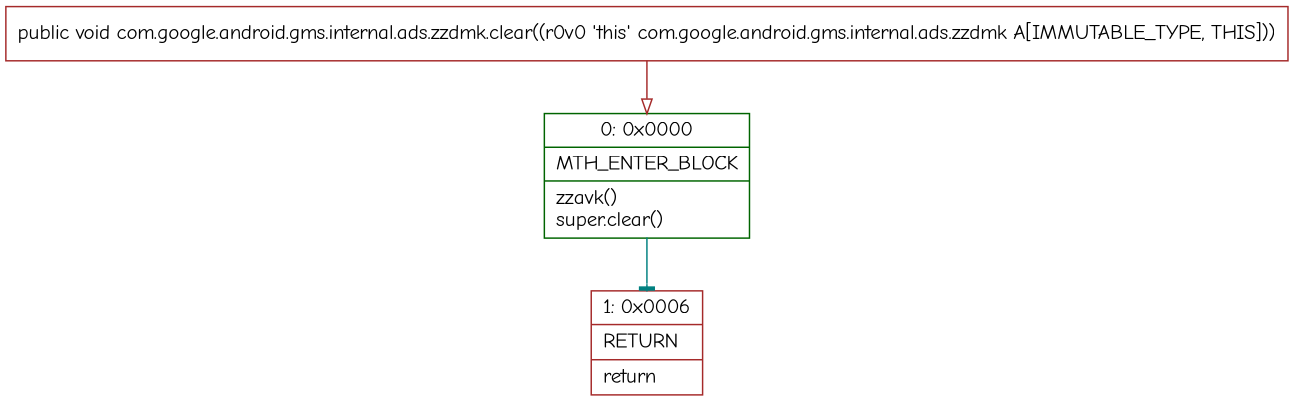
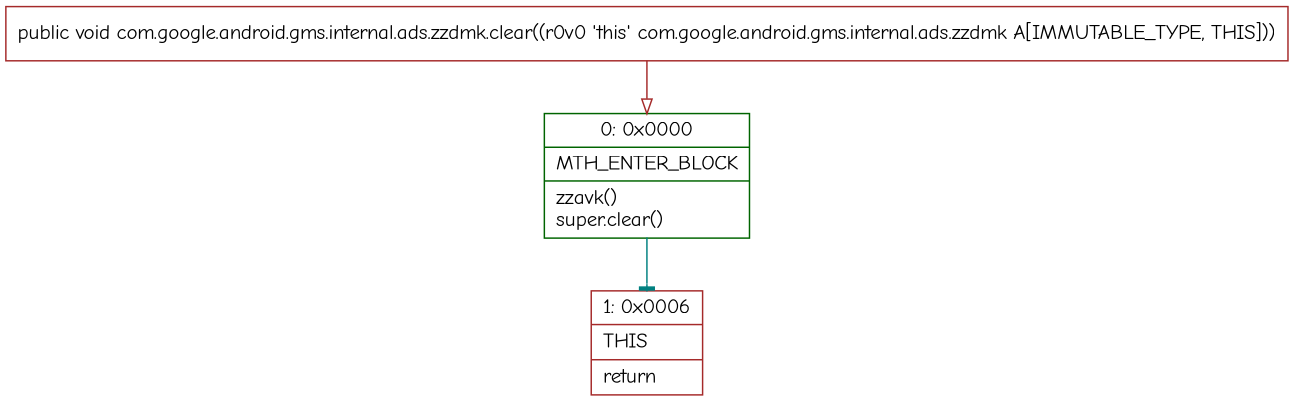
node "1: 0x0006": text "RETURN" -> "THIS"
